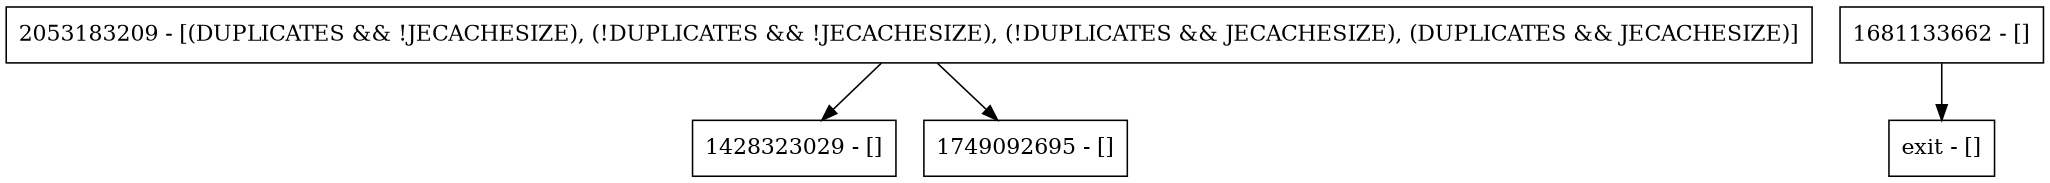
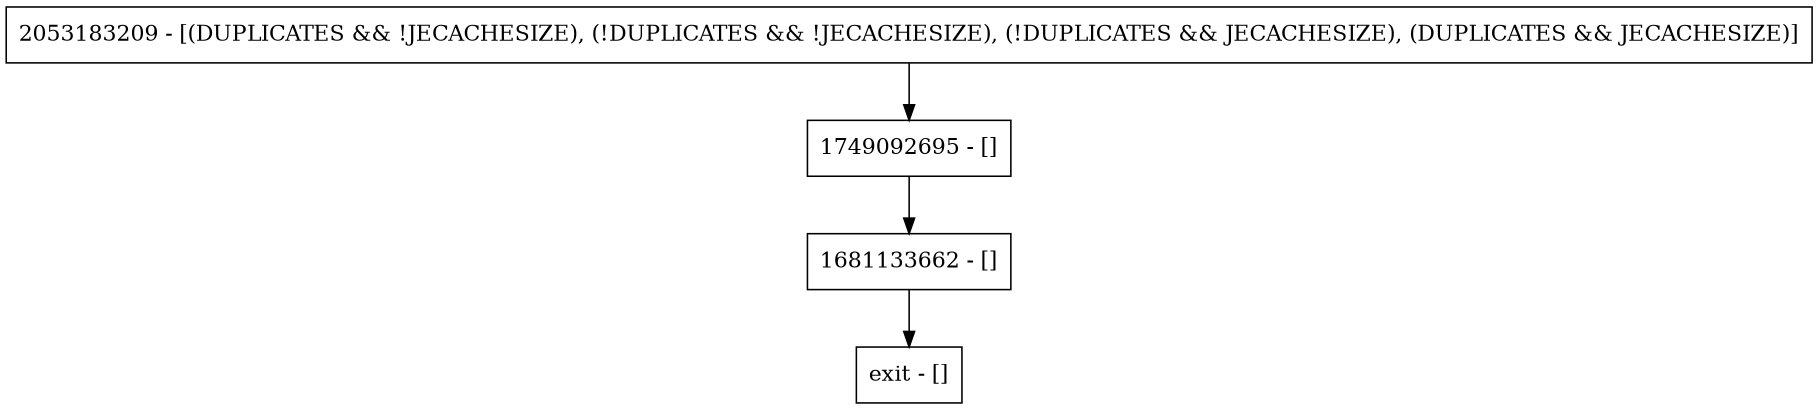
node "1428323029 - []": removed
edge "1749092695 - []" -> "1681133662 - []": added
